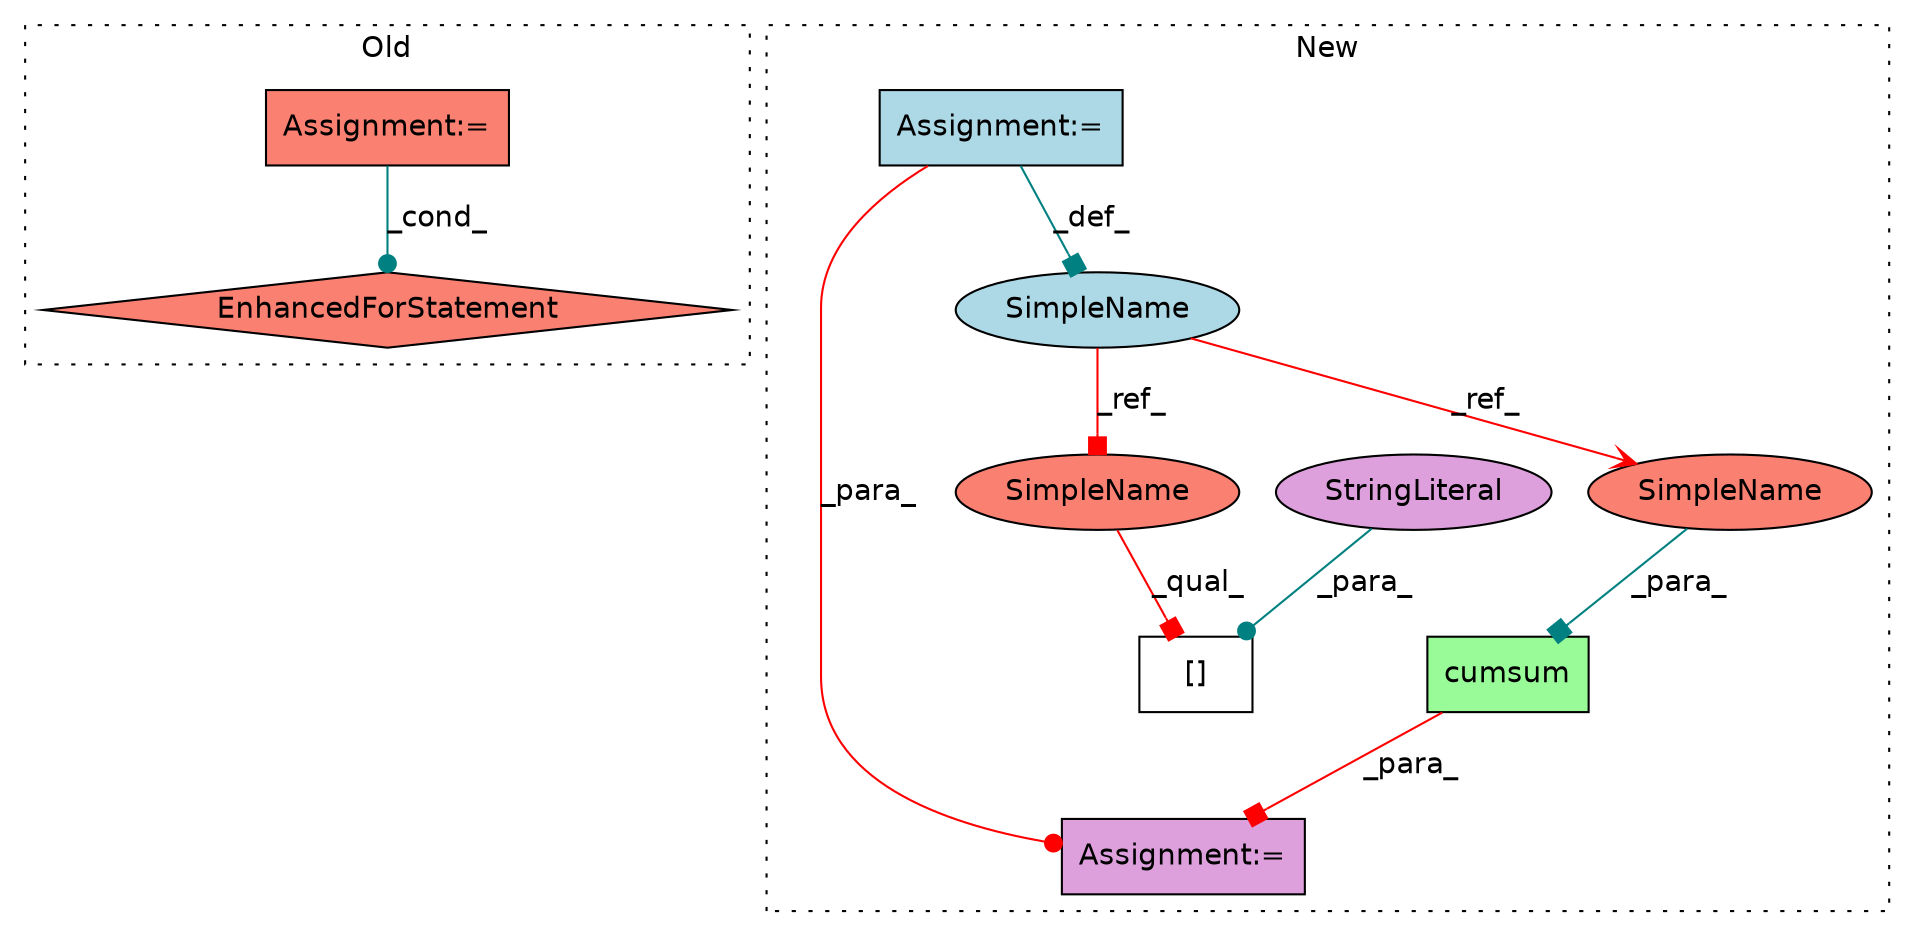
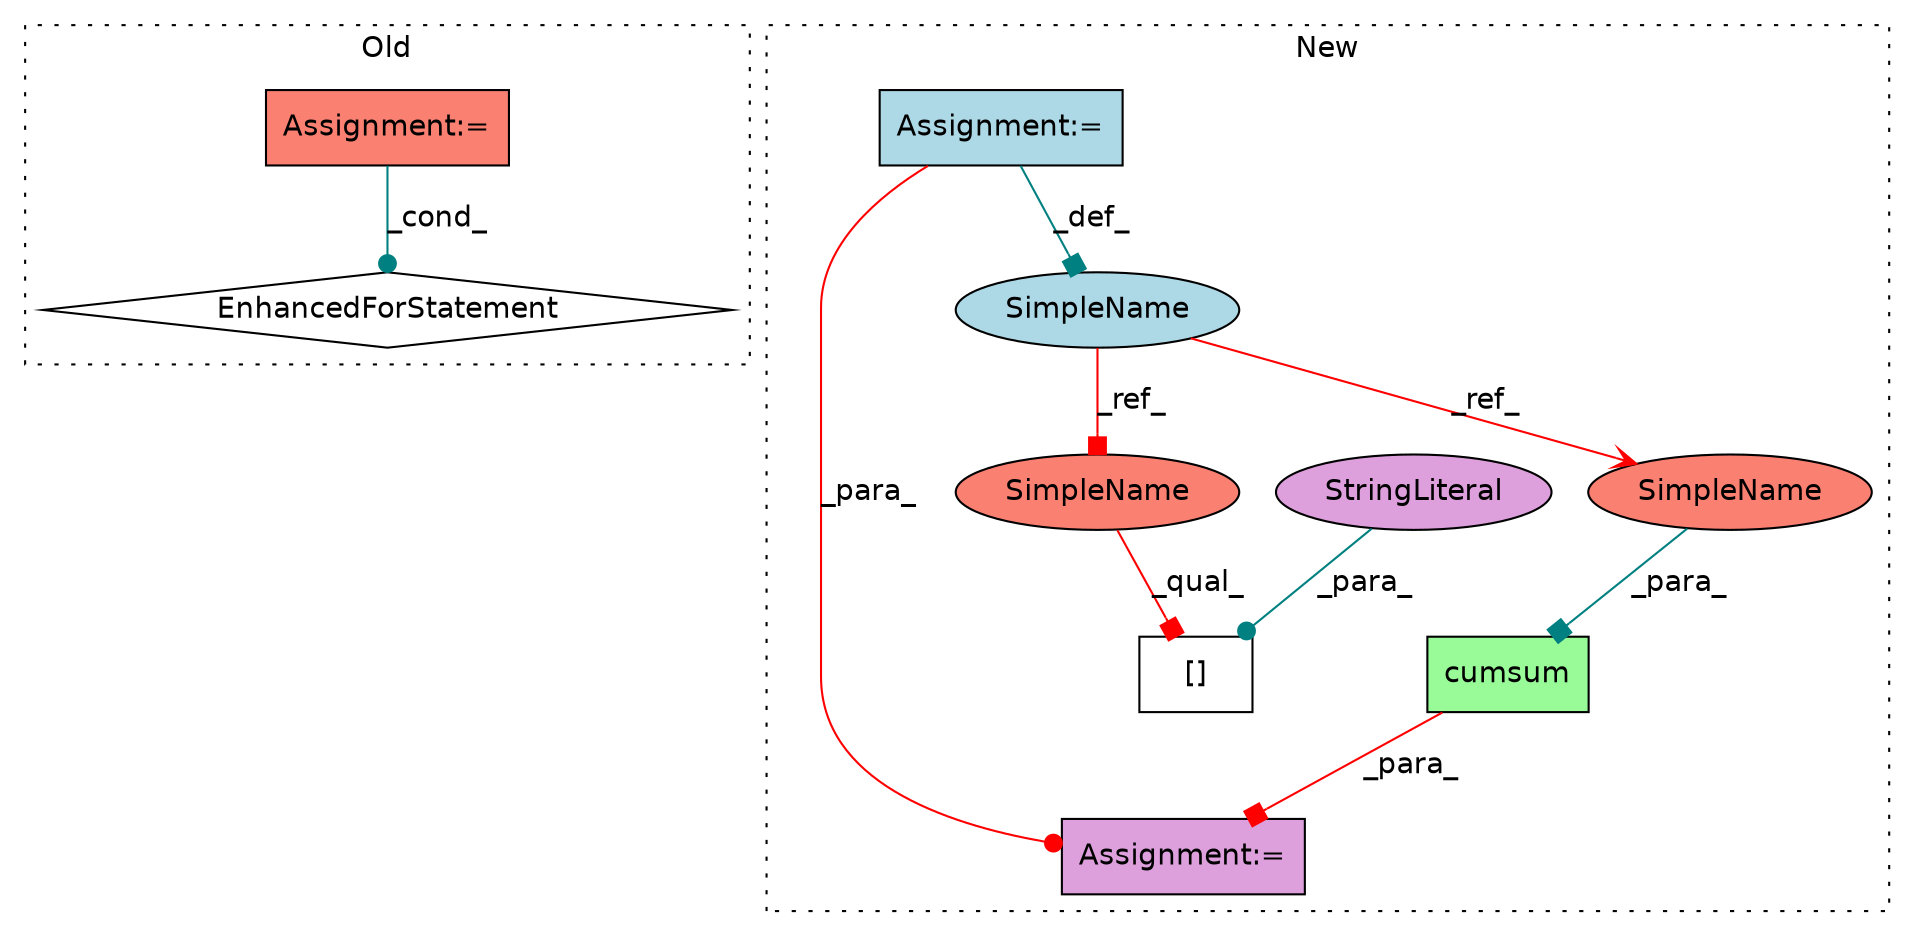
node "EnhancedForStatement": fillcolor salmon -> white
